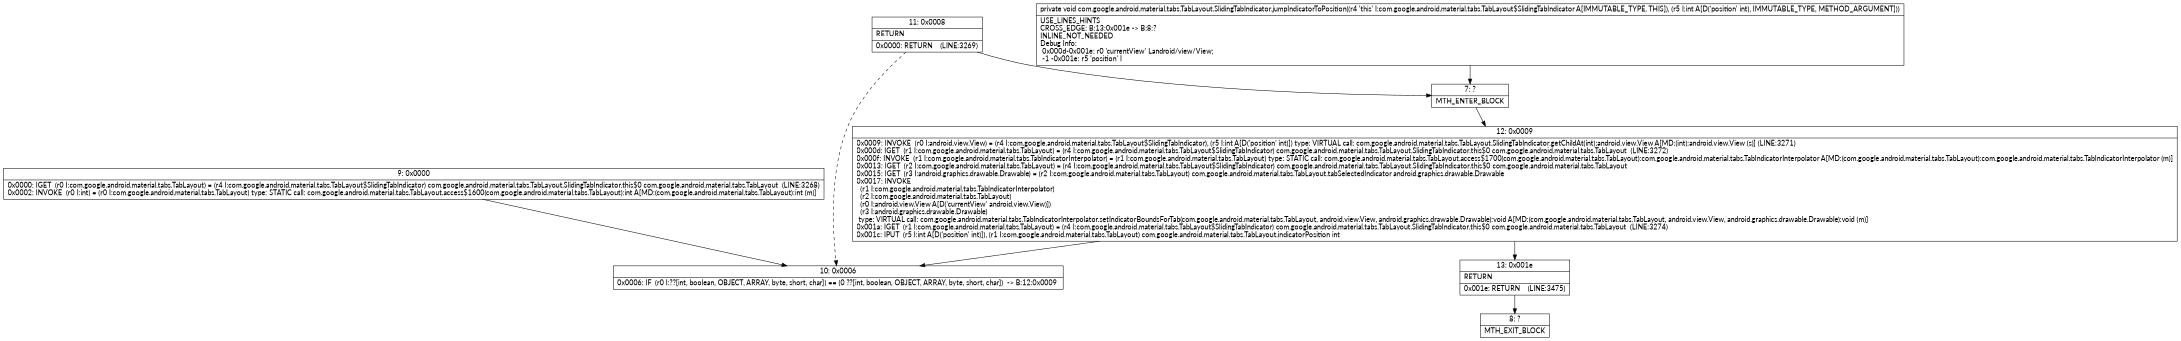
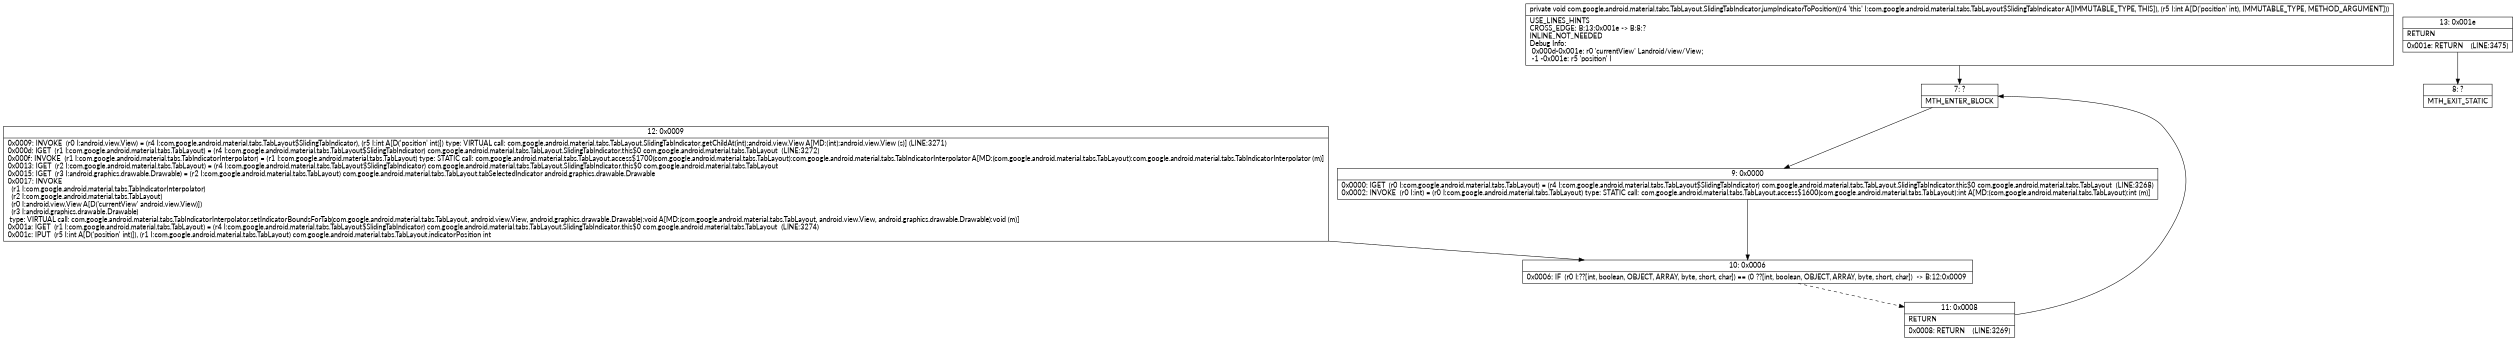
node "11: 0x0008": text "0x0000: RETURN    (LINE:3269)" -> "0x0008: RETURN    (LINE:3269)"
edge "7: ?" -> "12: 0x0009": now "7: ?" -> "9: 0x0000"
edge "11: 0x0008" -> "10: 0x0006": reversed
edge "12: 0x0009" -> "13: 0x001e": removed
node "8: ?": text "MTH_EXIT_BLOCK" -> "MTH_EXIT_STATIC"
